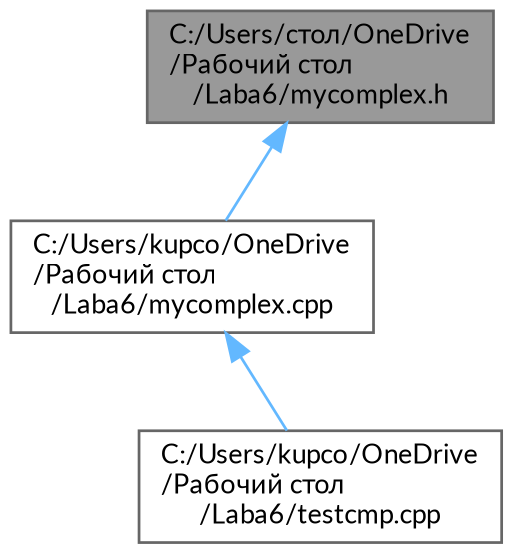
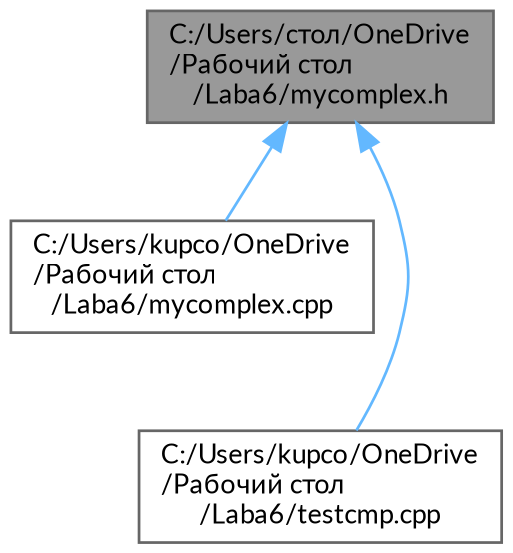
edge "C:/Users/kupco/OneDrive /Рабочий стол /Laba6/testcmp.cpp" -> "C:/Users/kupco/OneDrive /Рабочий стол /Laba6/mycomplex.cpp": now "C:/Users/kupco/OneDrive /Рабочий стол /Laba6/testcmp.cpp" -> "C:/Users/стол/OneDrive /Рабочий стол /Laba6/mycomplex.h"
